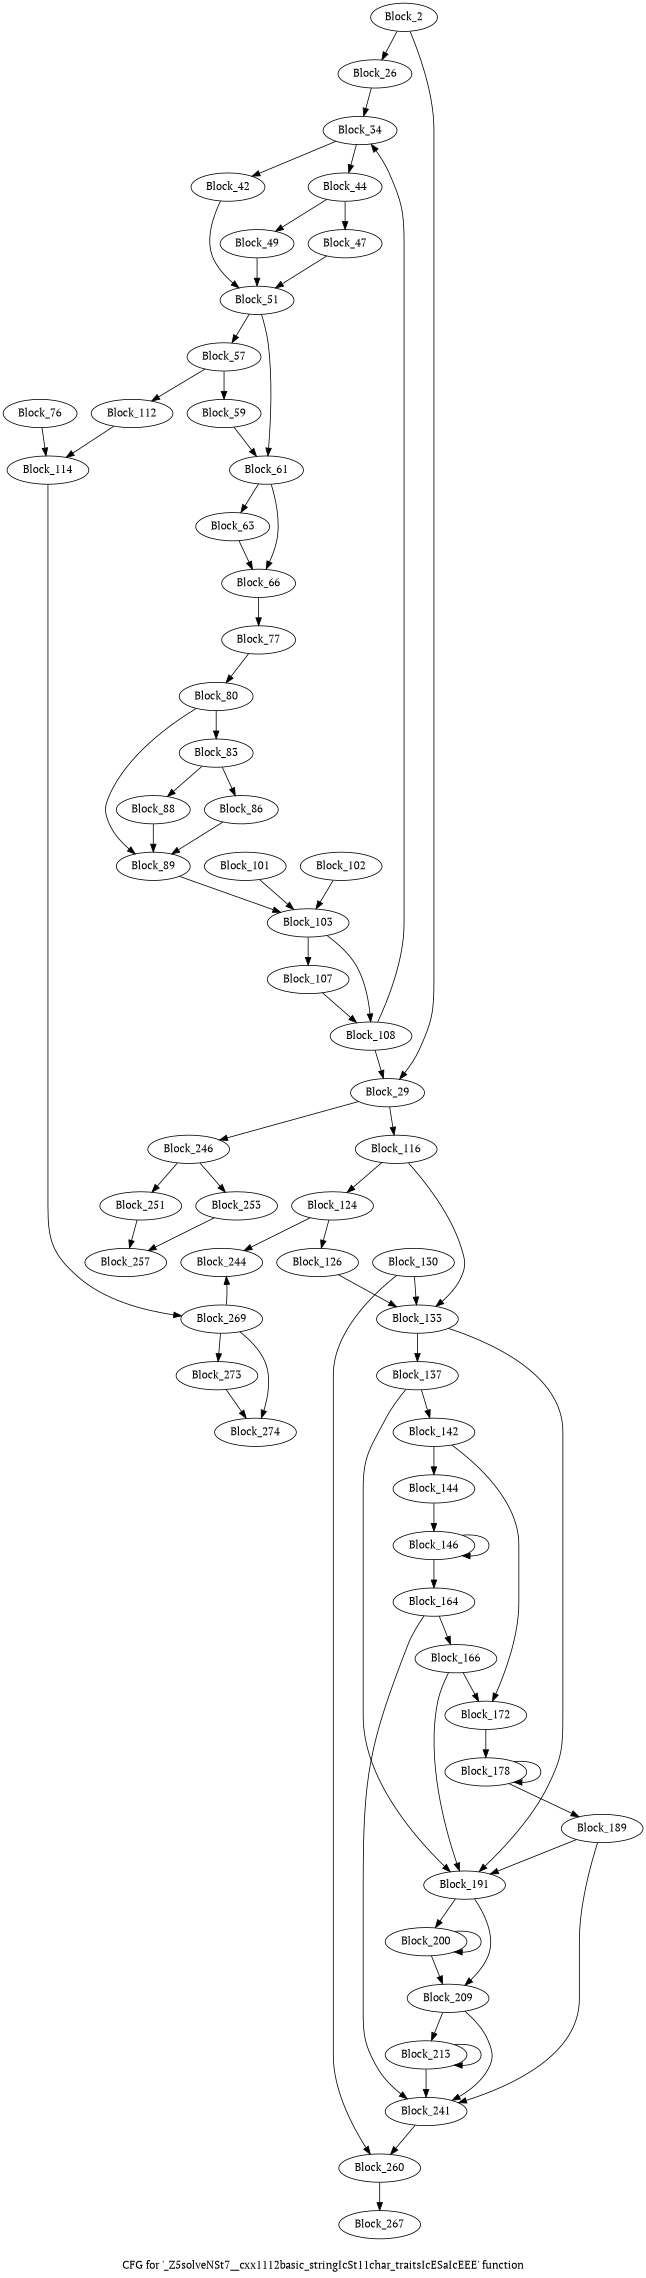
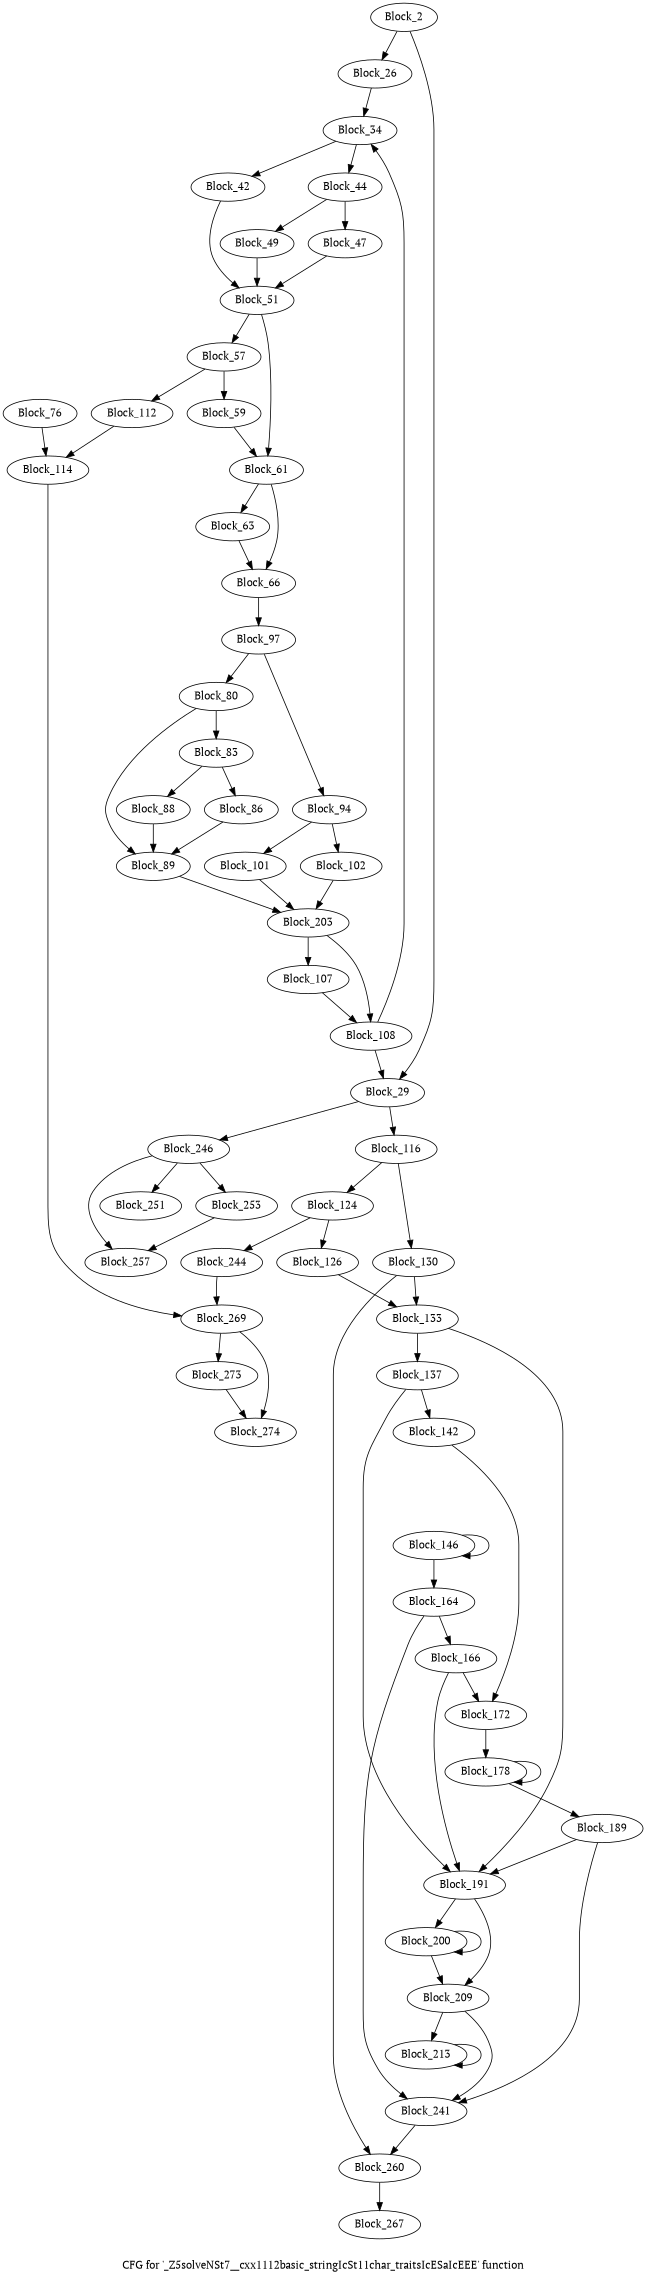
node "Block_77": label "Block_77" -> "Block_97"
node "Block_94": added
node "Block_103": label "Block_103" -> "Block_203"
edge "Block_251" -> "Block_257": now "Block_246" -> "Block_257"
edge "Block_116" -> "Block_133": now "Block_116" -> "Block_130"
edge "Block_269" -> "Block_244": reversed
node "Block_144": removed
edge "Block_213" -> "Block_241": removed
